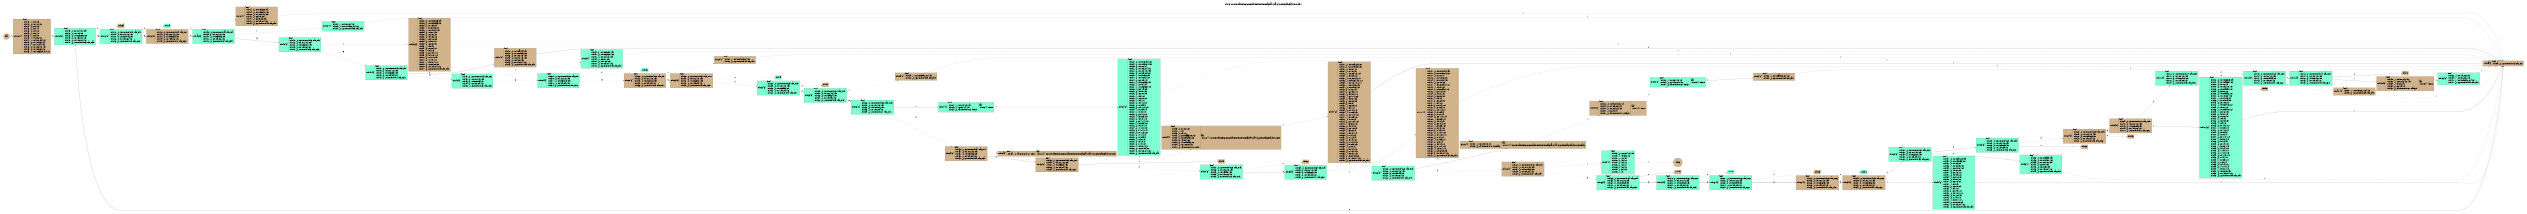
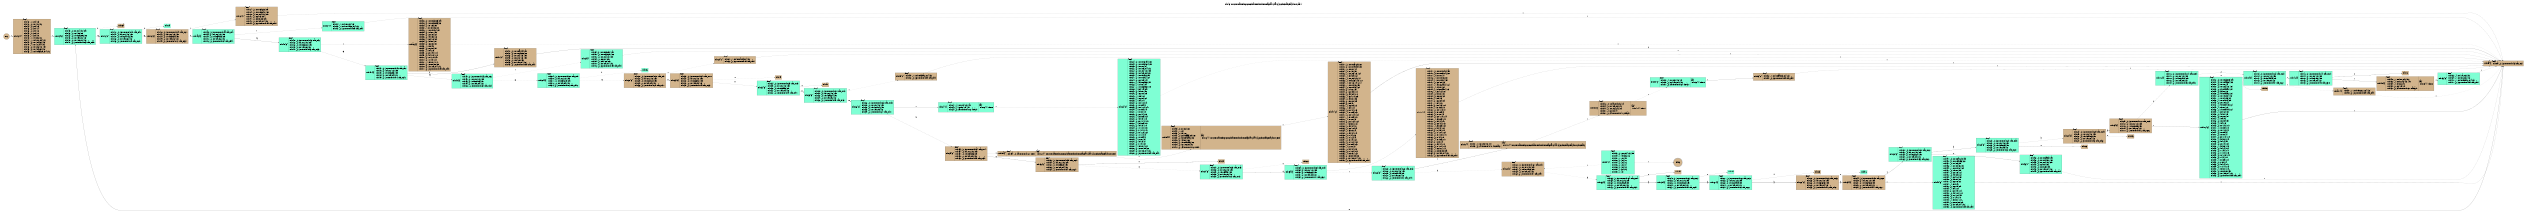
node "Final": label "Final" -> "Entry"
node "0x40179f": fillcolor aquamarine -> tan
edge "0x40161c [25]" -> "0x401dd7 [21]": reversed
